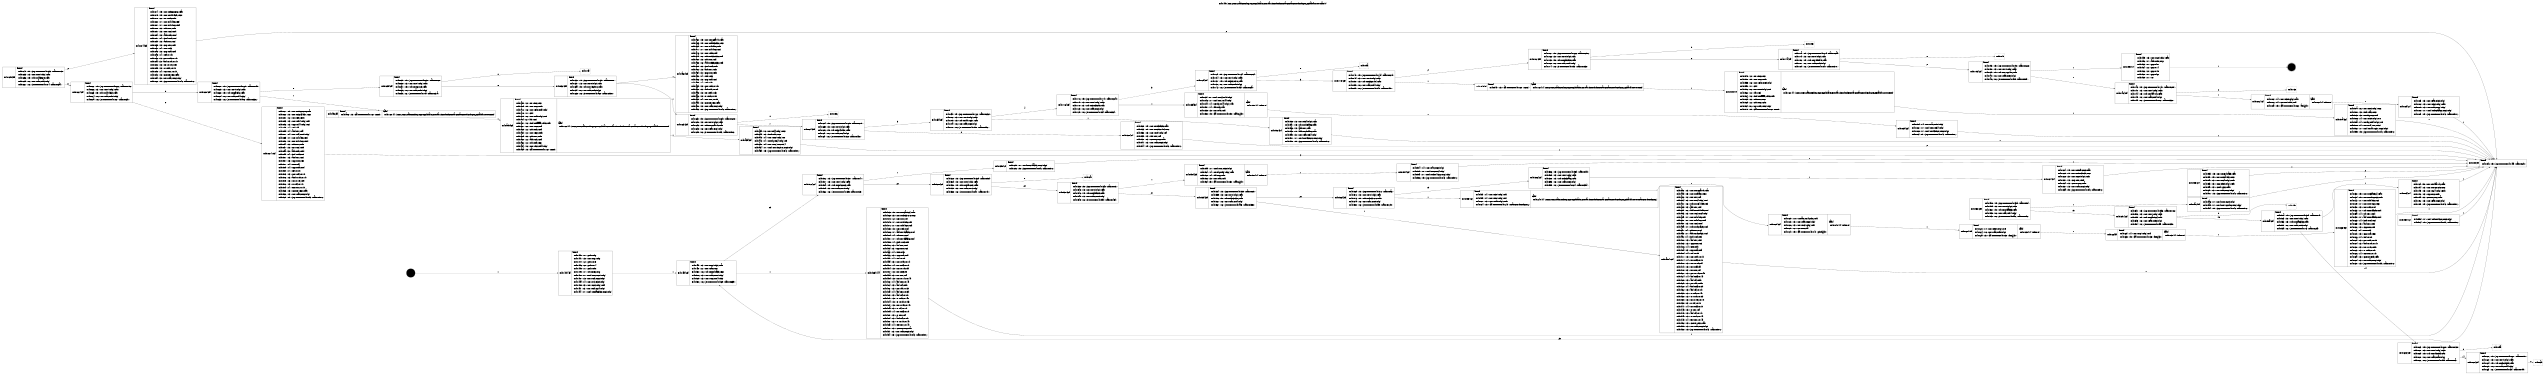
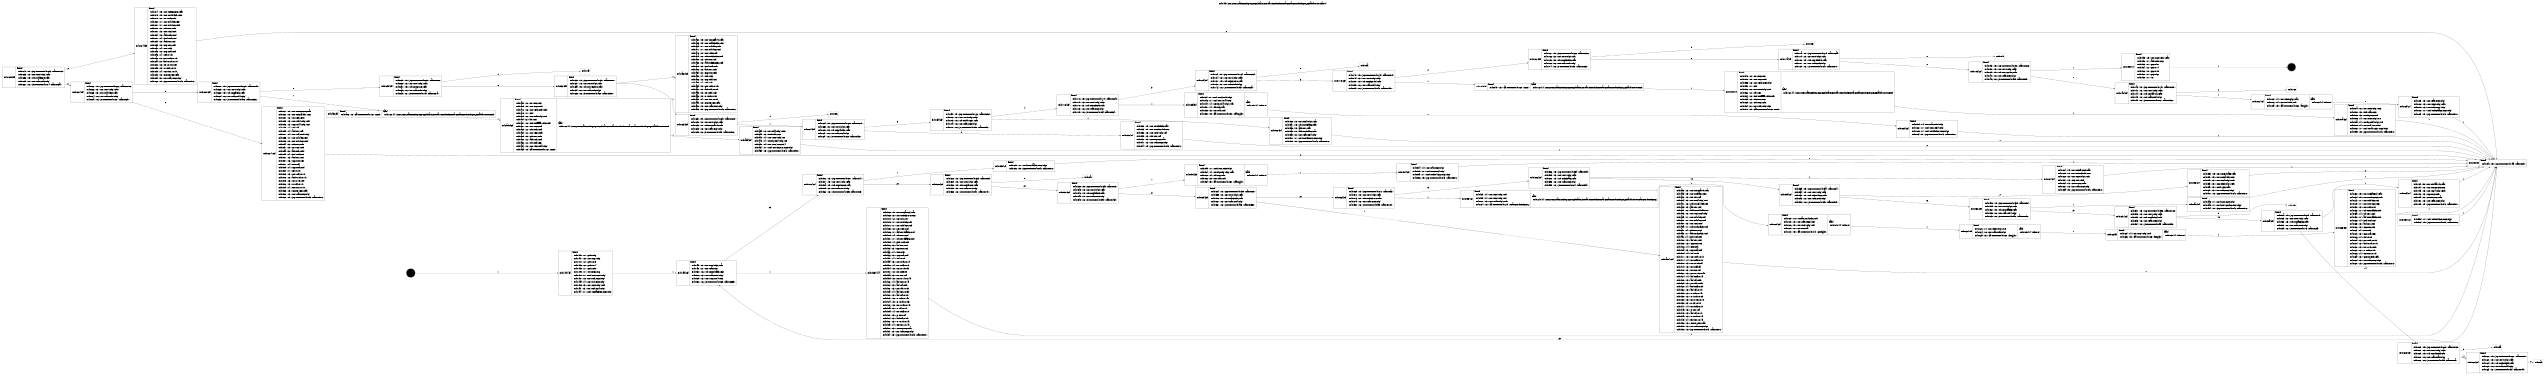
node "0x40159f [25]": added
